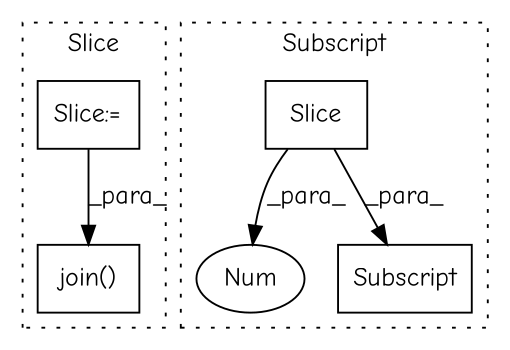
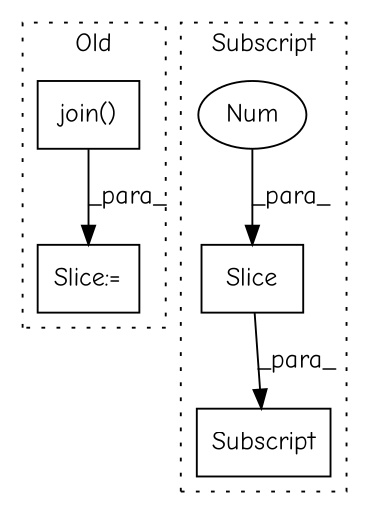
cluster "Slice": label "Slice" -> "Old"
edge "Slice" -> "Num": reversed
edge "Slice:=" -> "join()": reversed
